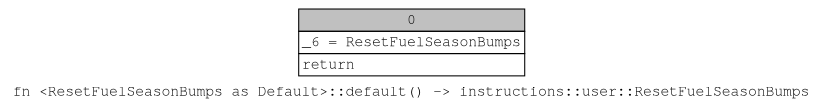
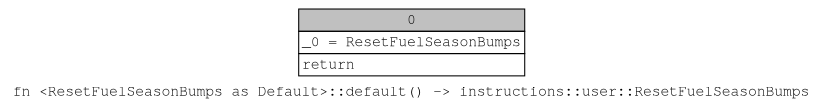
node "0": text "_6 = ResetFuelSeasonBumps" -> "_0 = ResetFuelSeasonBumps"
